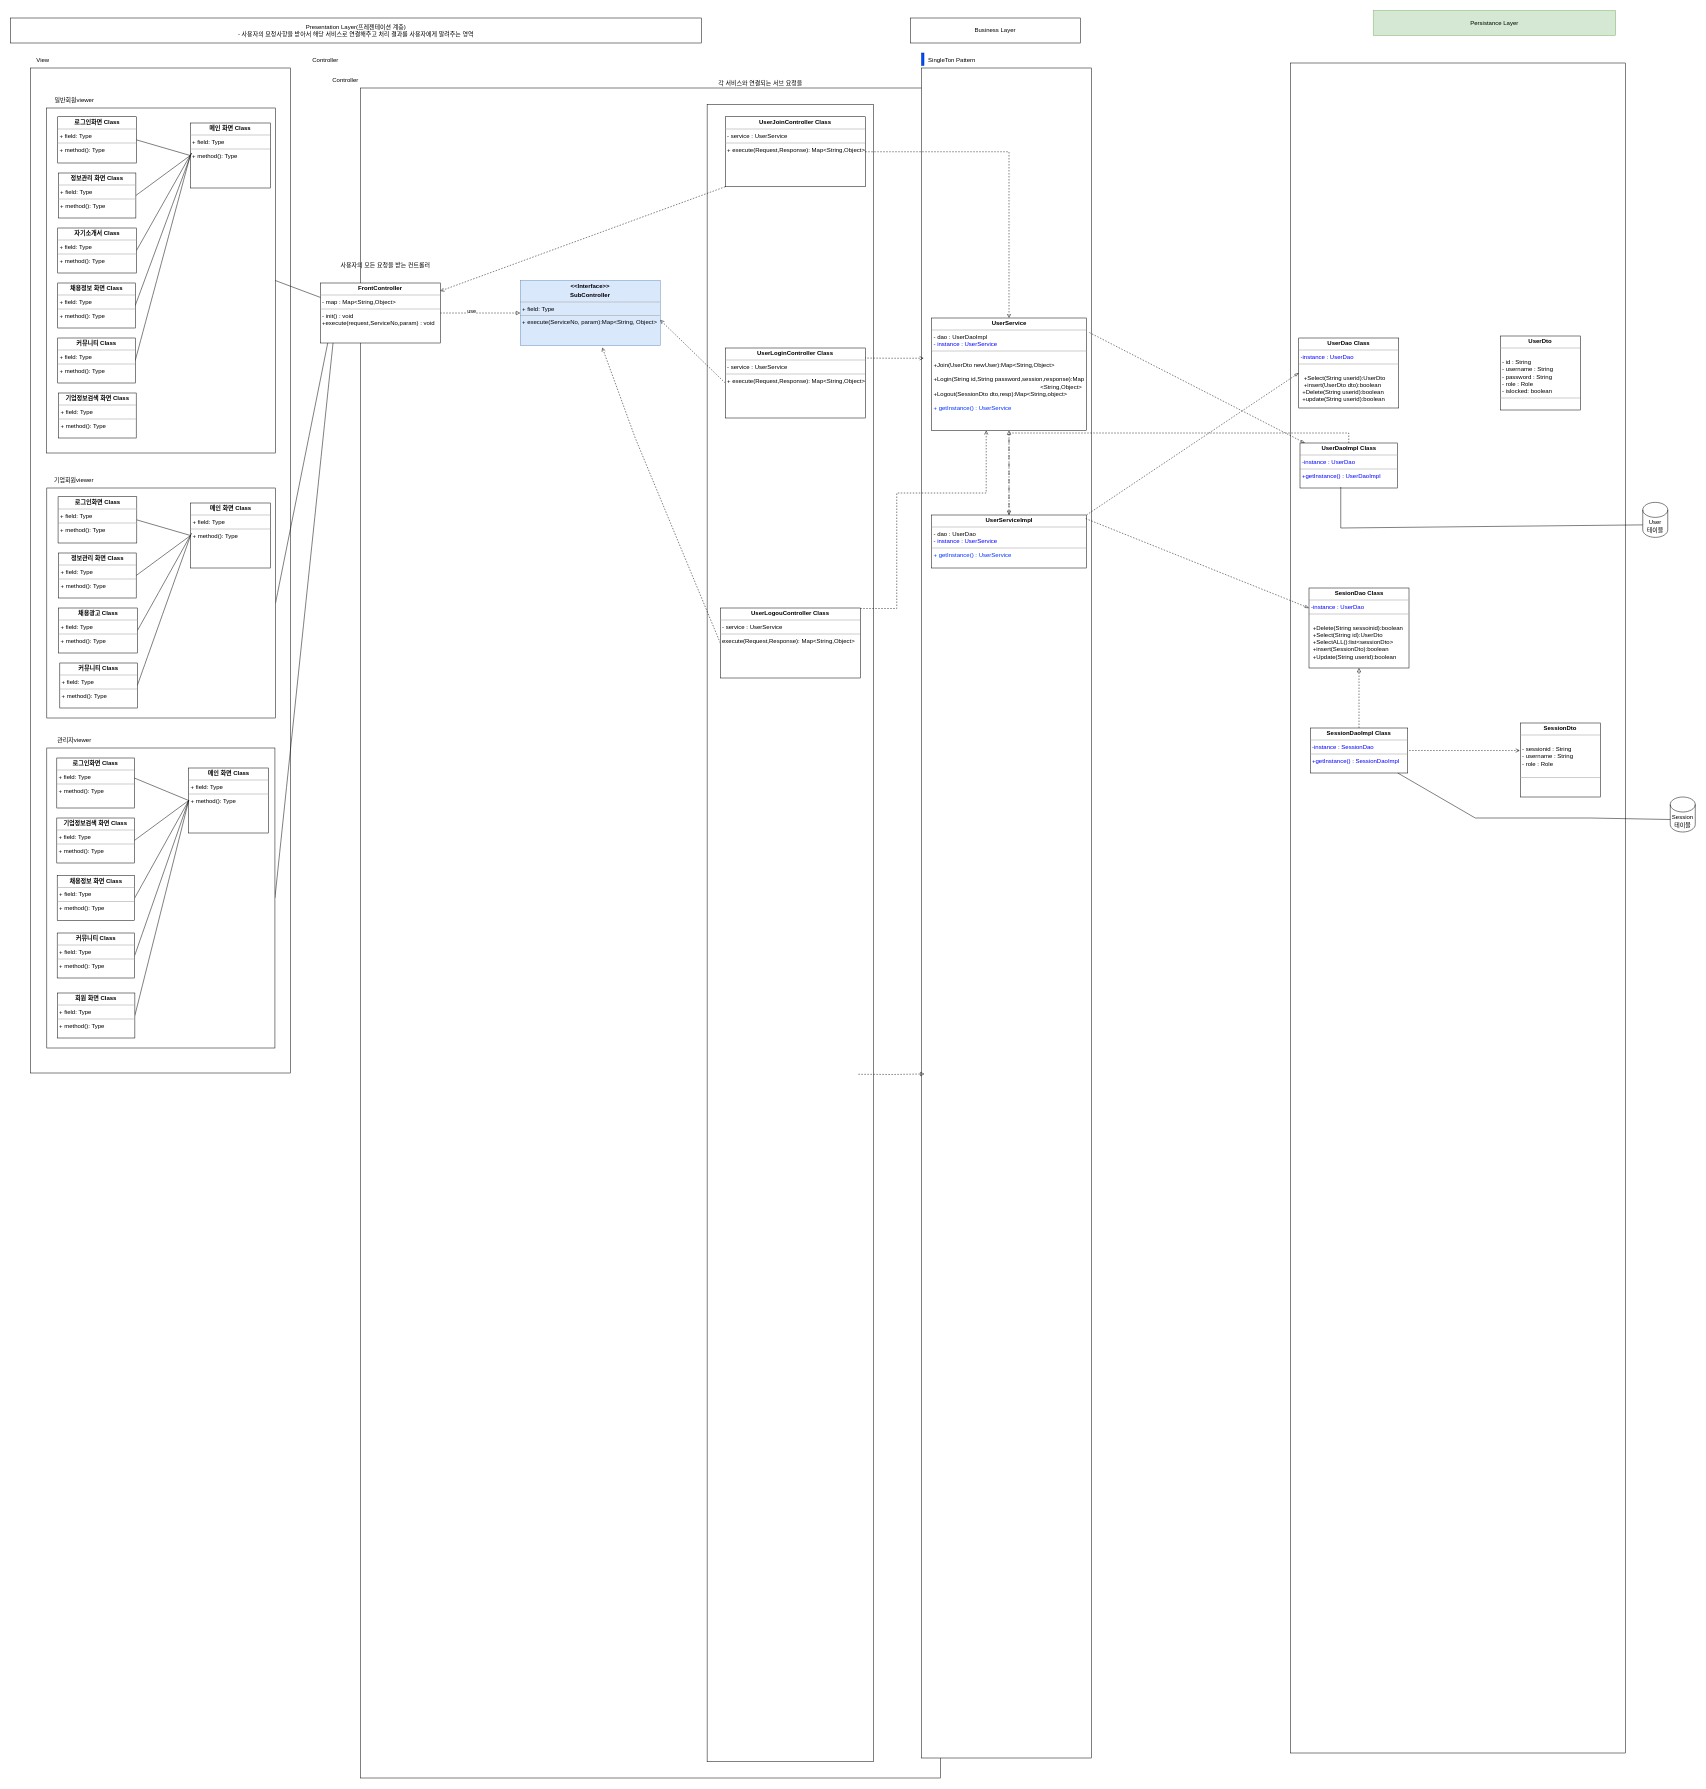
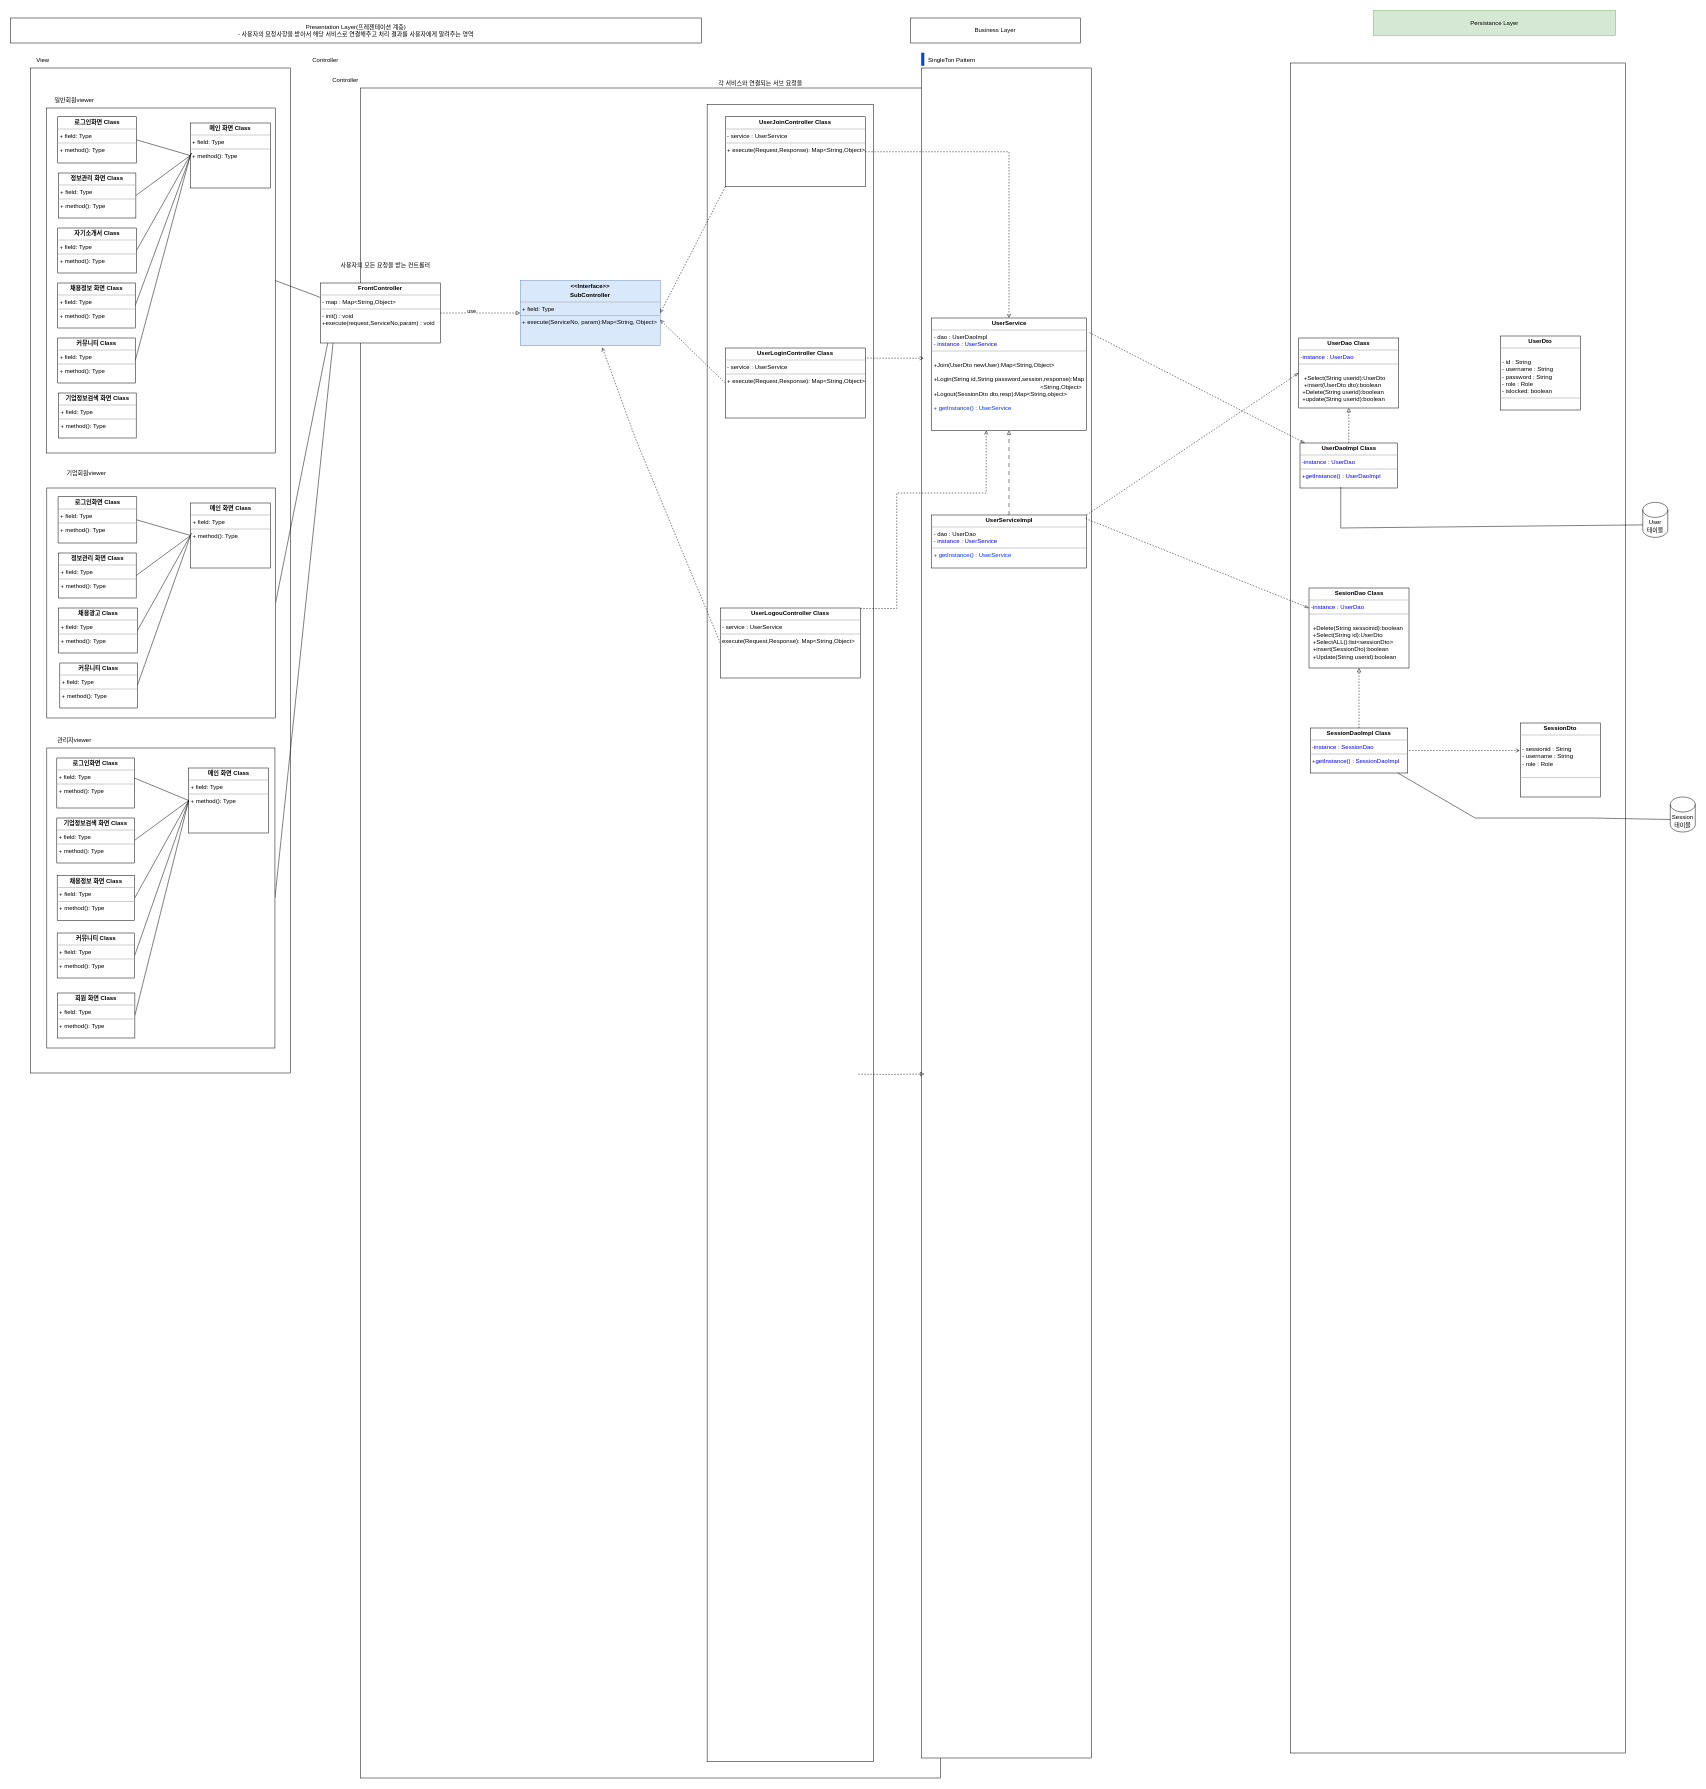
edge "UserJoinController Class - service : UserService + execute(Request,Response): Map<String,Object>" -> "FrontController - map : Map<String,Object> - init() : void +execute(request,ServiceNo,param) : void": now "UserJoinController Class - service : UserService + execute(Request,Response): Map<String,Object>" -> "<<Interface>> SubController + field: Type + execute(ServiceNo, param):Map<String, Object>"
edge "UserDaoImpl Class -instance : UserDao +getInstance() : UserDaoImpl" -> "UserServiceImpl - dao : UserDao - instance : UserService + getInstance() : UserService": now "UserDaoImpl Class -instance : UserDao +getInstance() : UserDaoImpl" -> "UserDao Class -instance : UserDao +Select(String userid):UserDto +insert(UserDto dto):boolean +Delete(String userid):boolean +update(String userid):boolean"
node "기업회원viewer": moved (74, 480) -> (86, 473)
